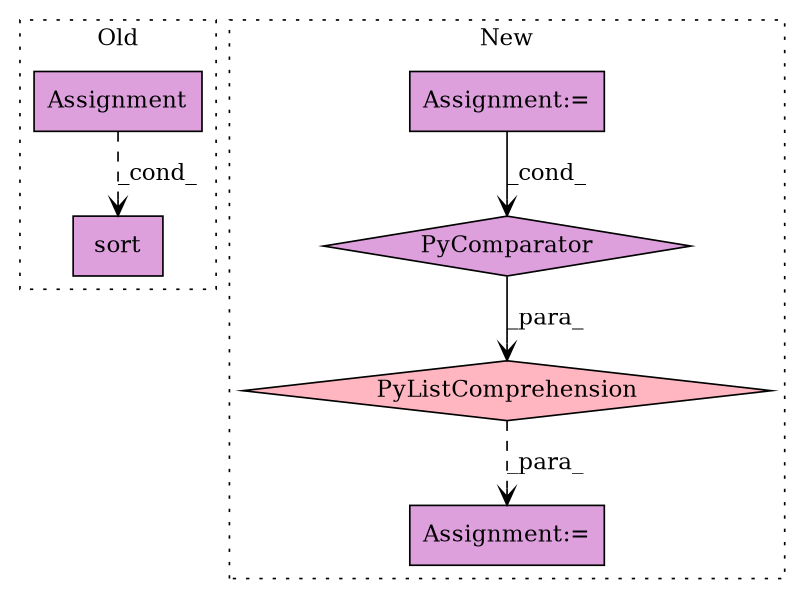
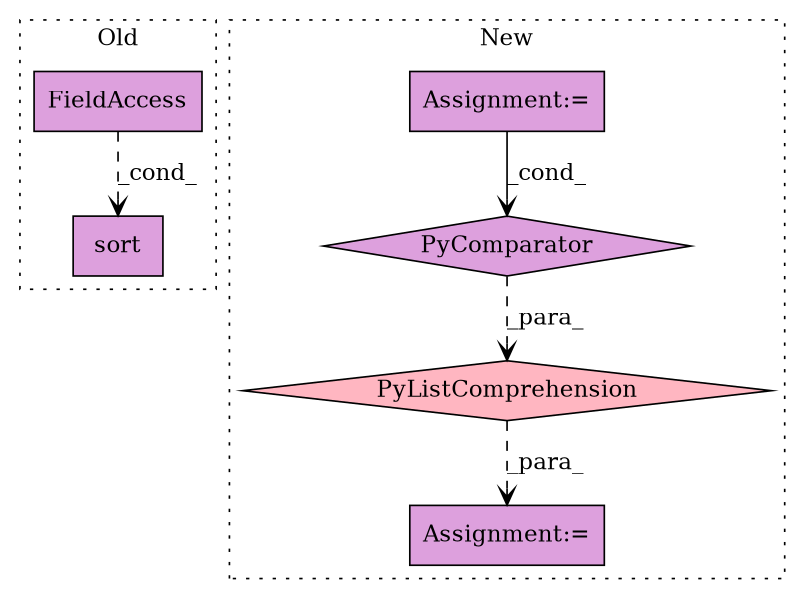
node "Assignment": label "Assignment" -> "FieldAccess"
edge "PyComparator" -> "PyListComprehension": style solid -> dashed
